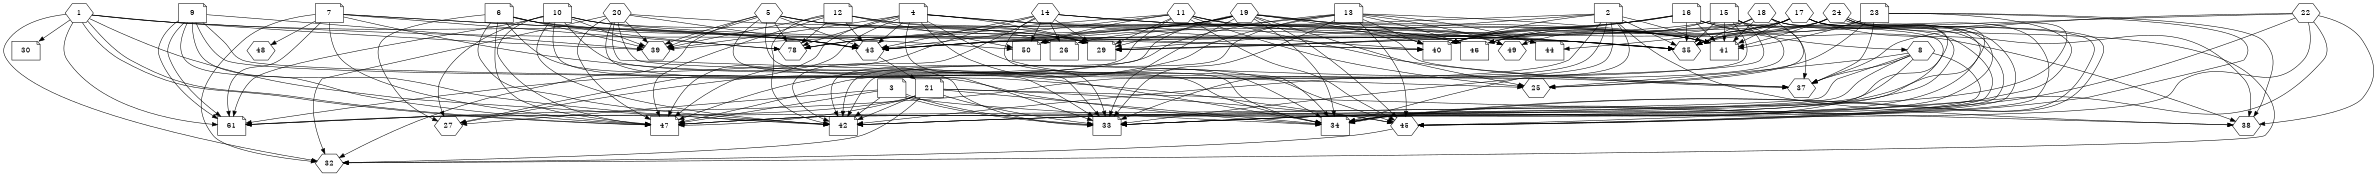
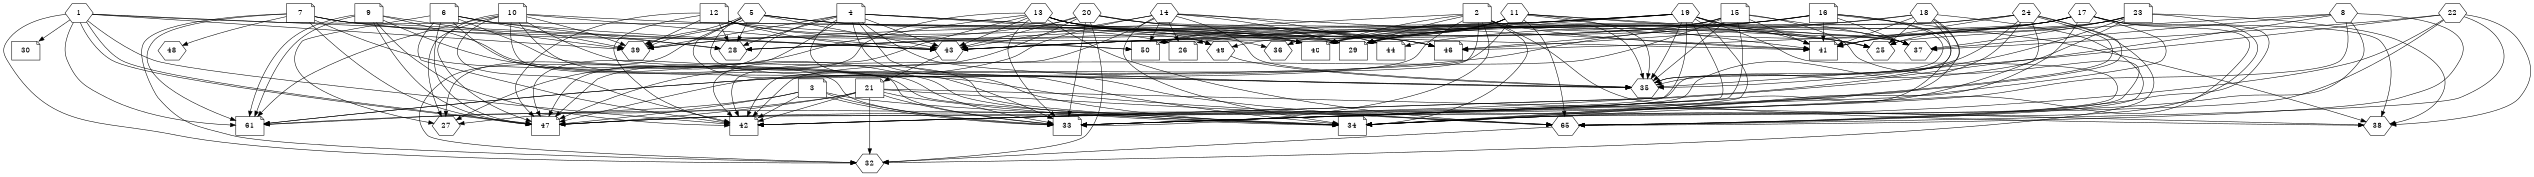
node "13": shape note -> hexagon
edge "17" -> "35": now "49" -> "35"
edge "16" -> "8": now "16" -> "37"
node "78": label "78" -> "28"
node "36": added
node "45": label "45" -> "65"
